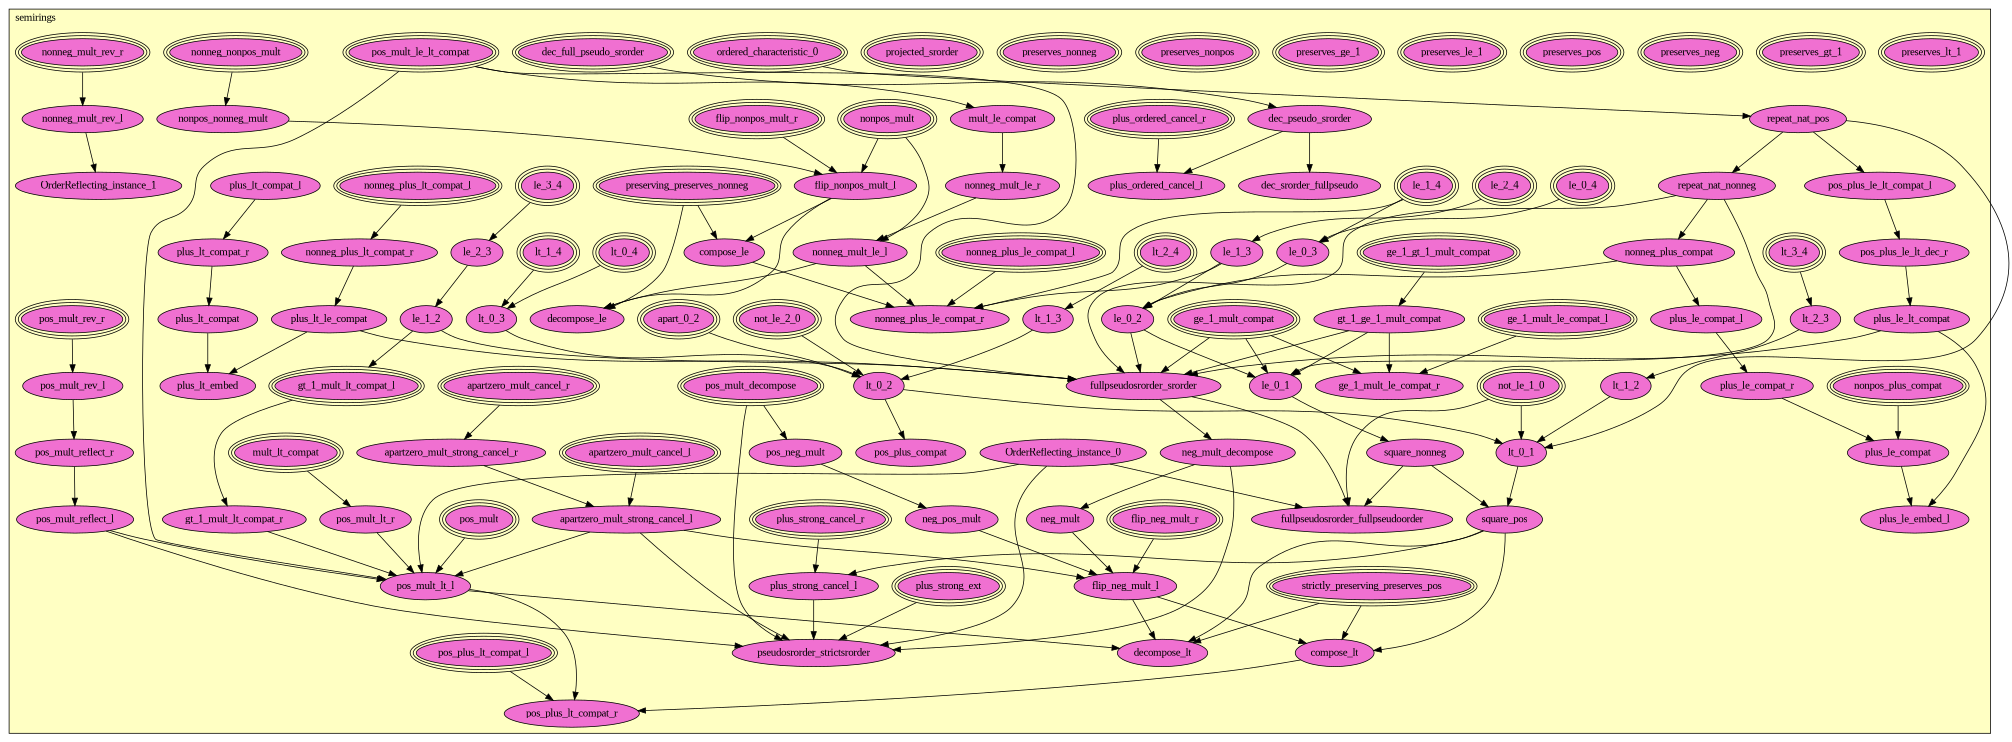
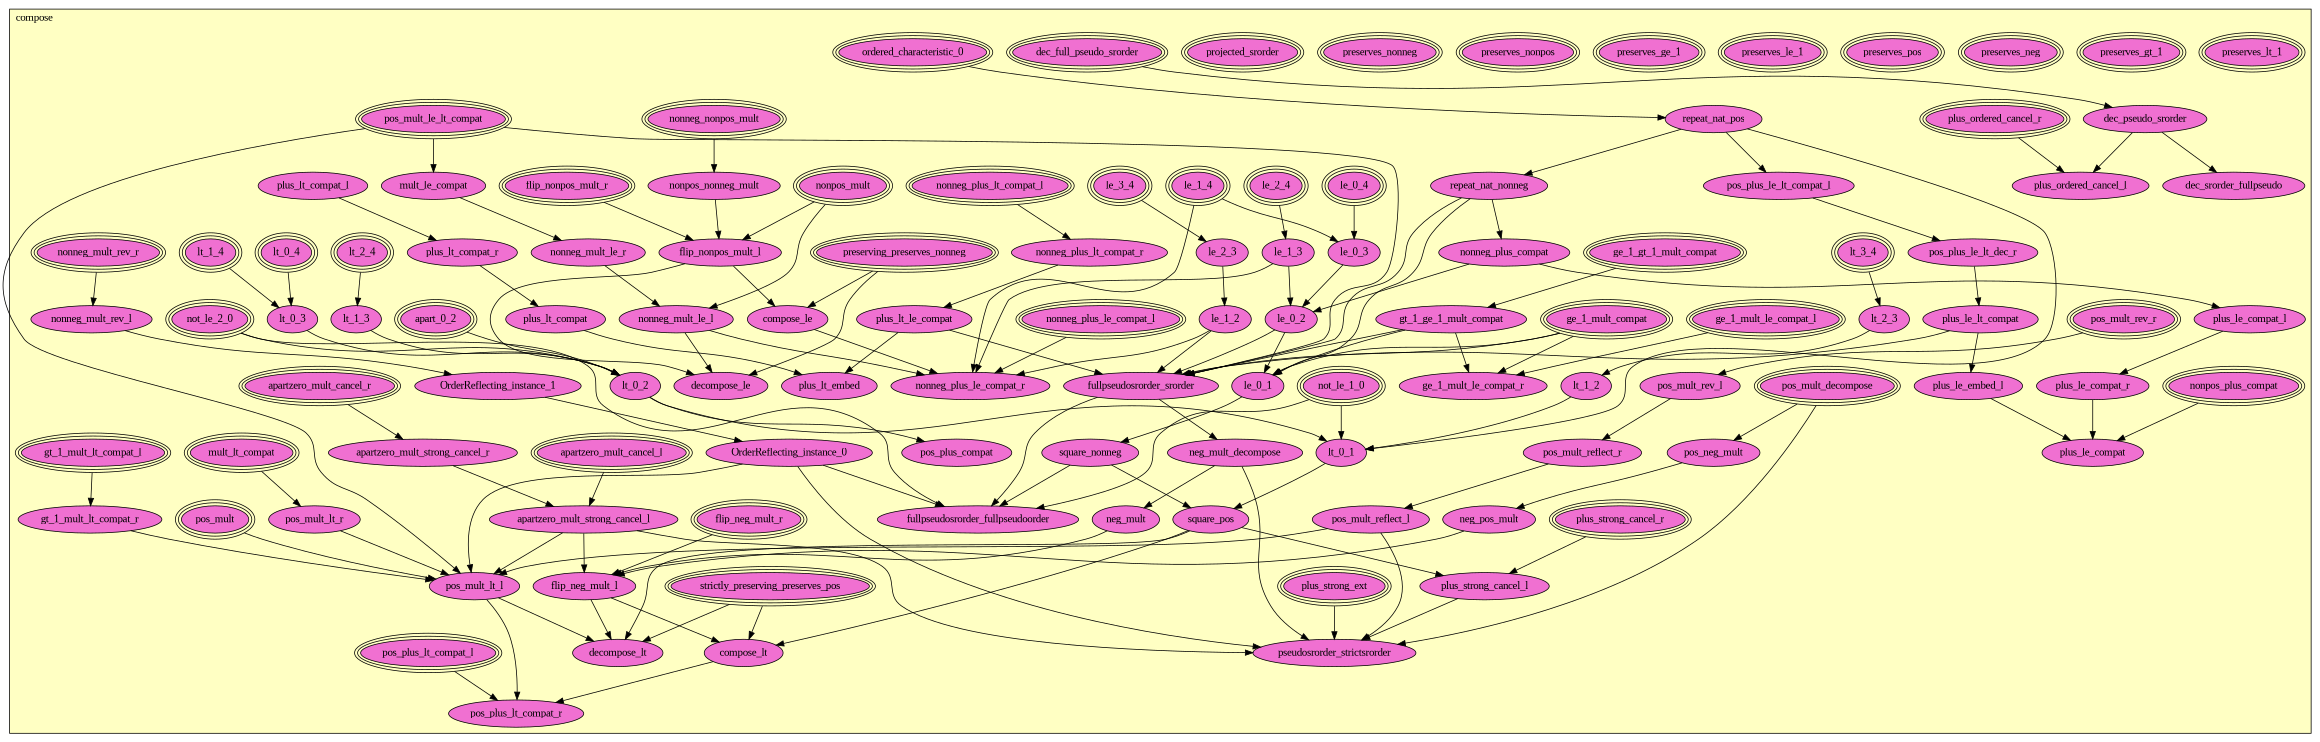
cluster "semirings": label "semirings" -> "compose"
edge "le_1_2" -> "gt_1_mult_lt_compat_l": now "le_1_2" -> "nonneg_plus_le_compat_r"
edge "not_le_2_0" -> "fullpseudosrorder_fullpseudoorder": added
edge "OrderReflecting_instance_1" -> "OrderReflecting_instance_0": added
edge "plus_le_compat" -> "plus_le_embed_l": reversed
